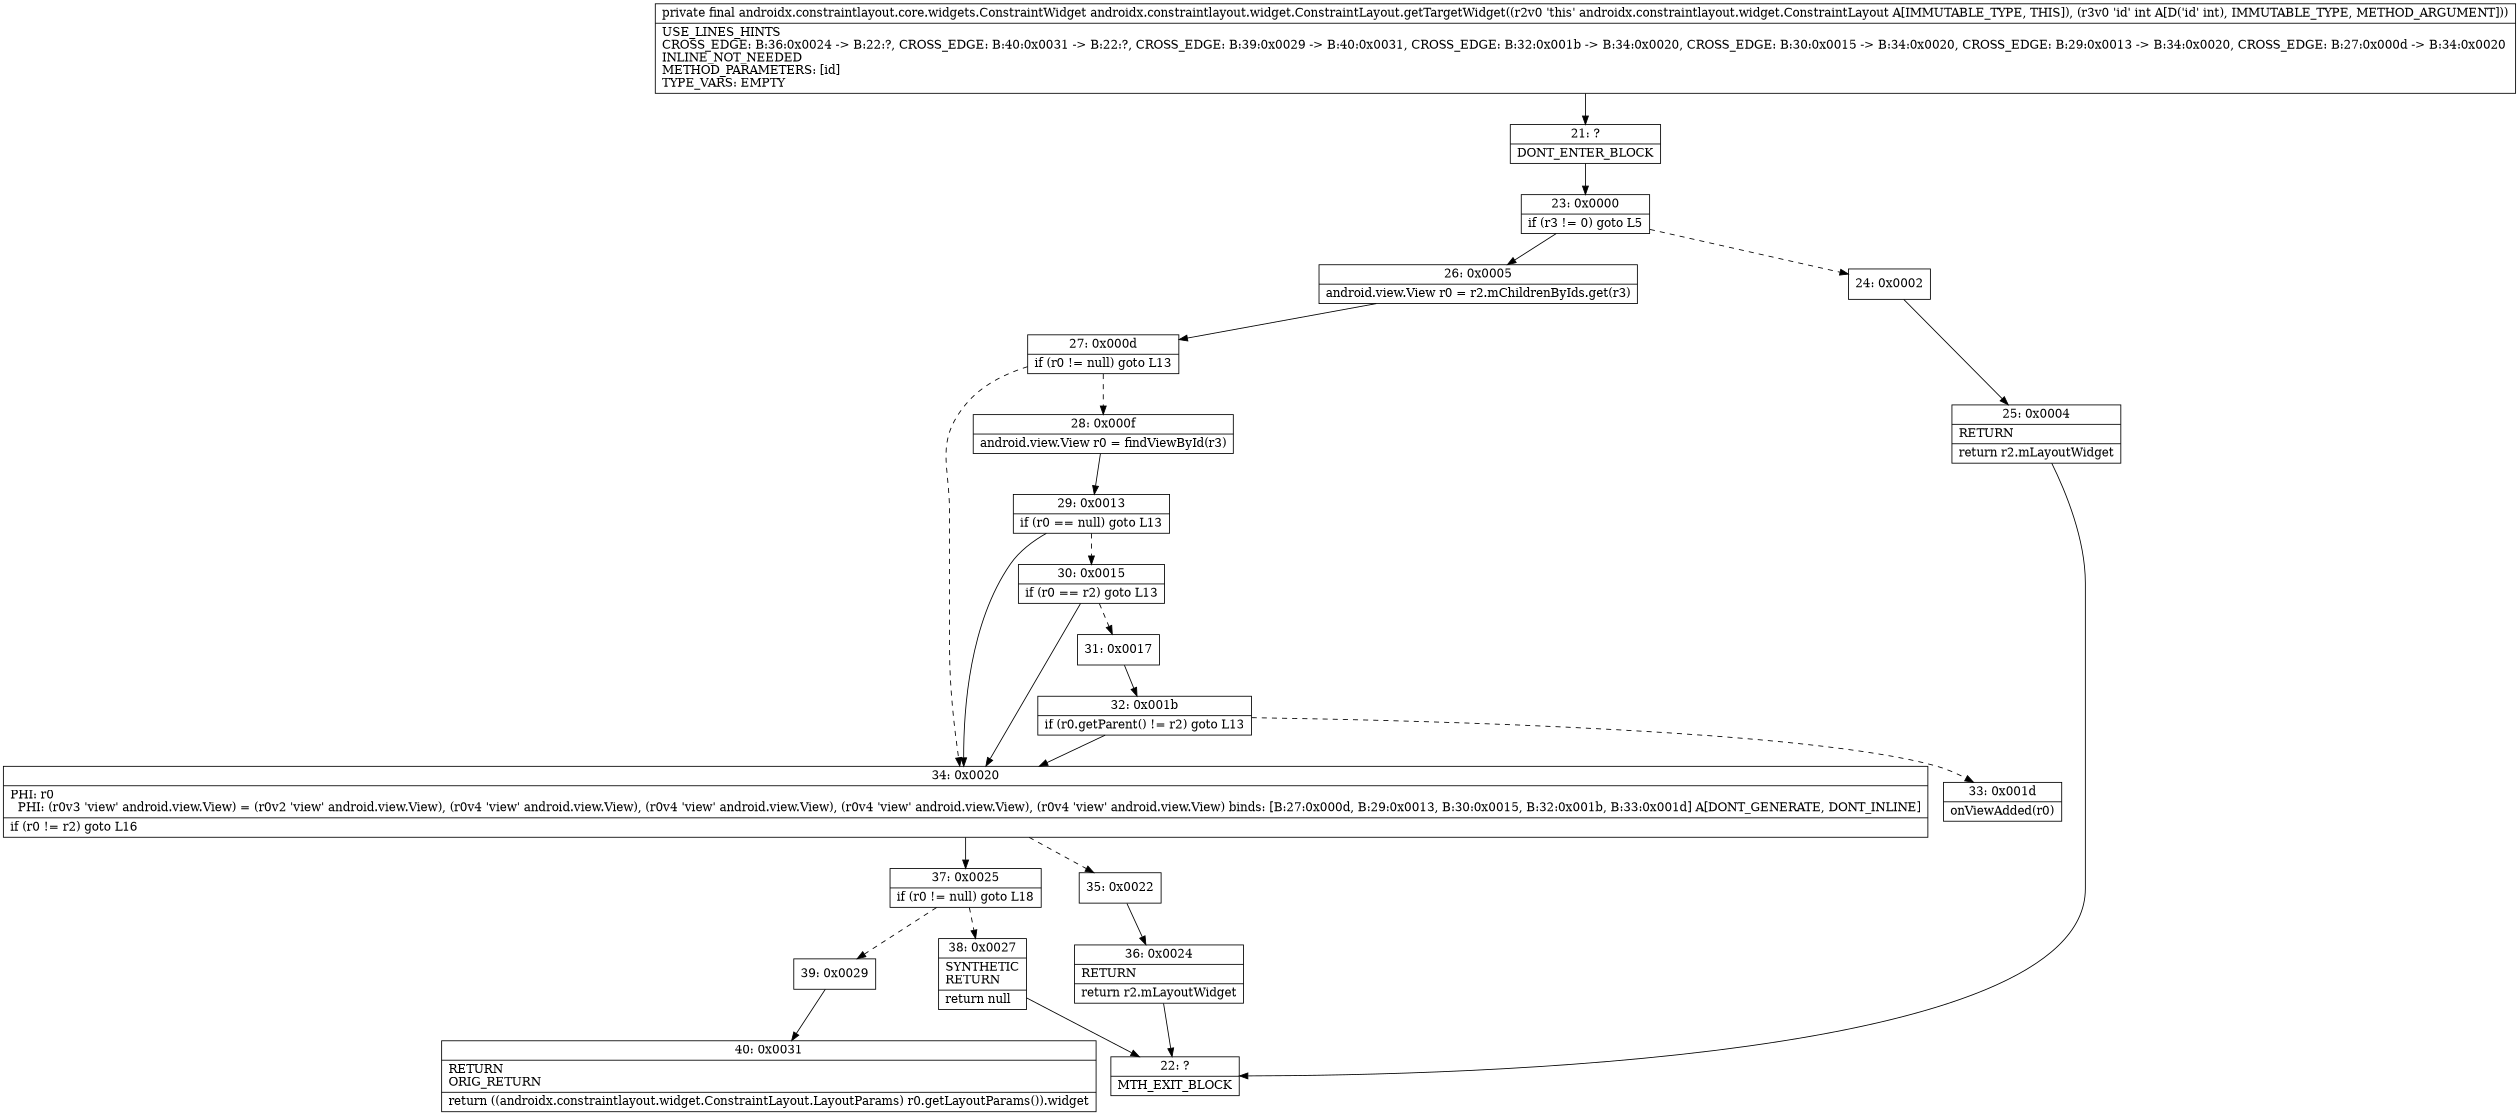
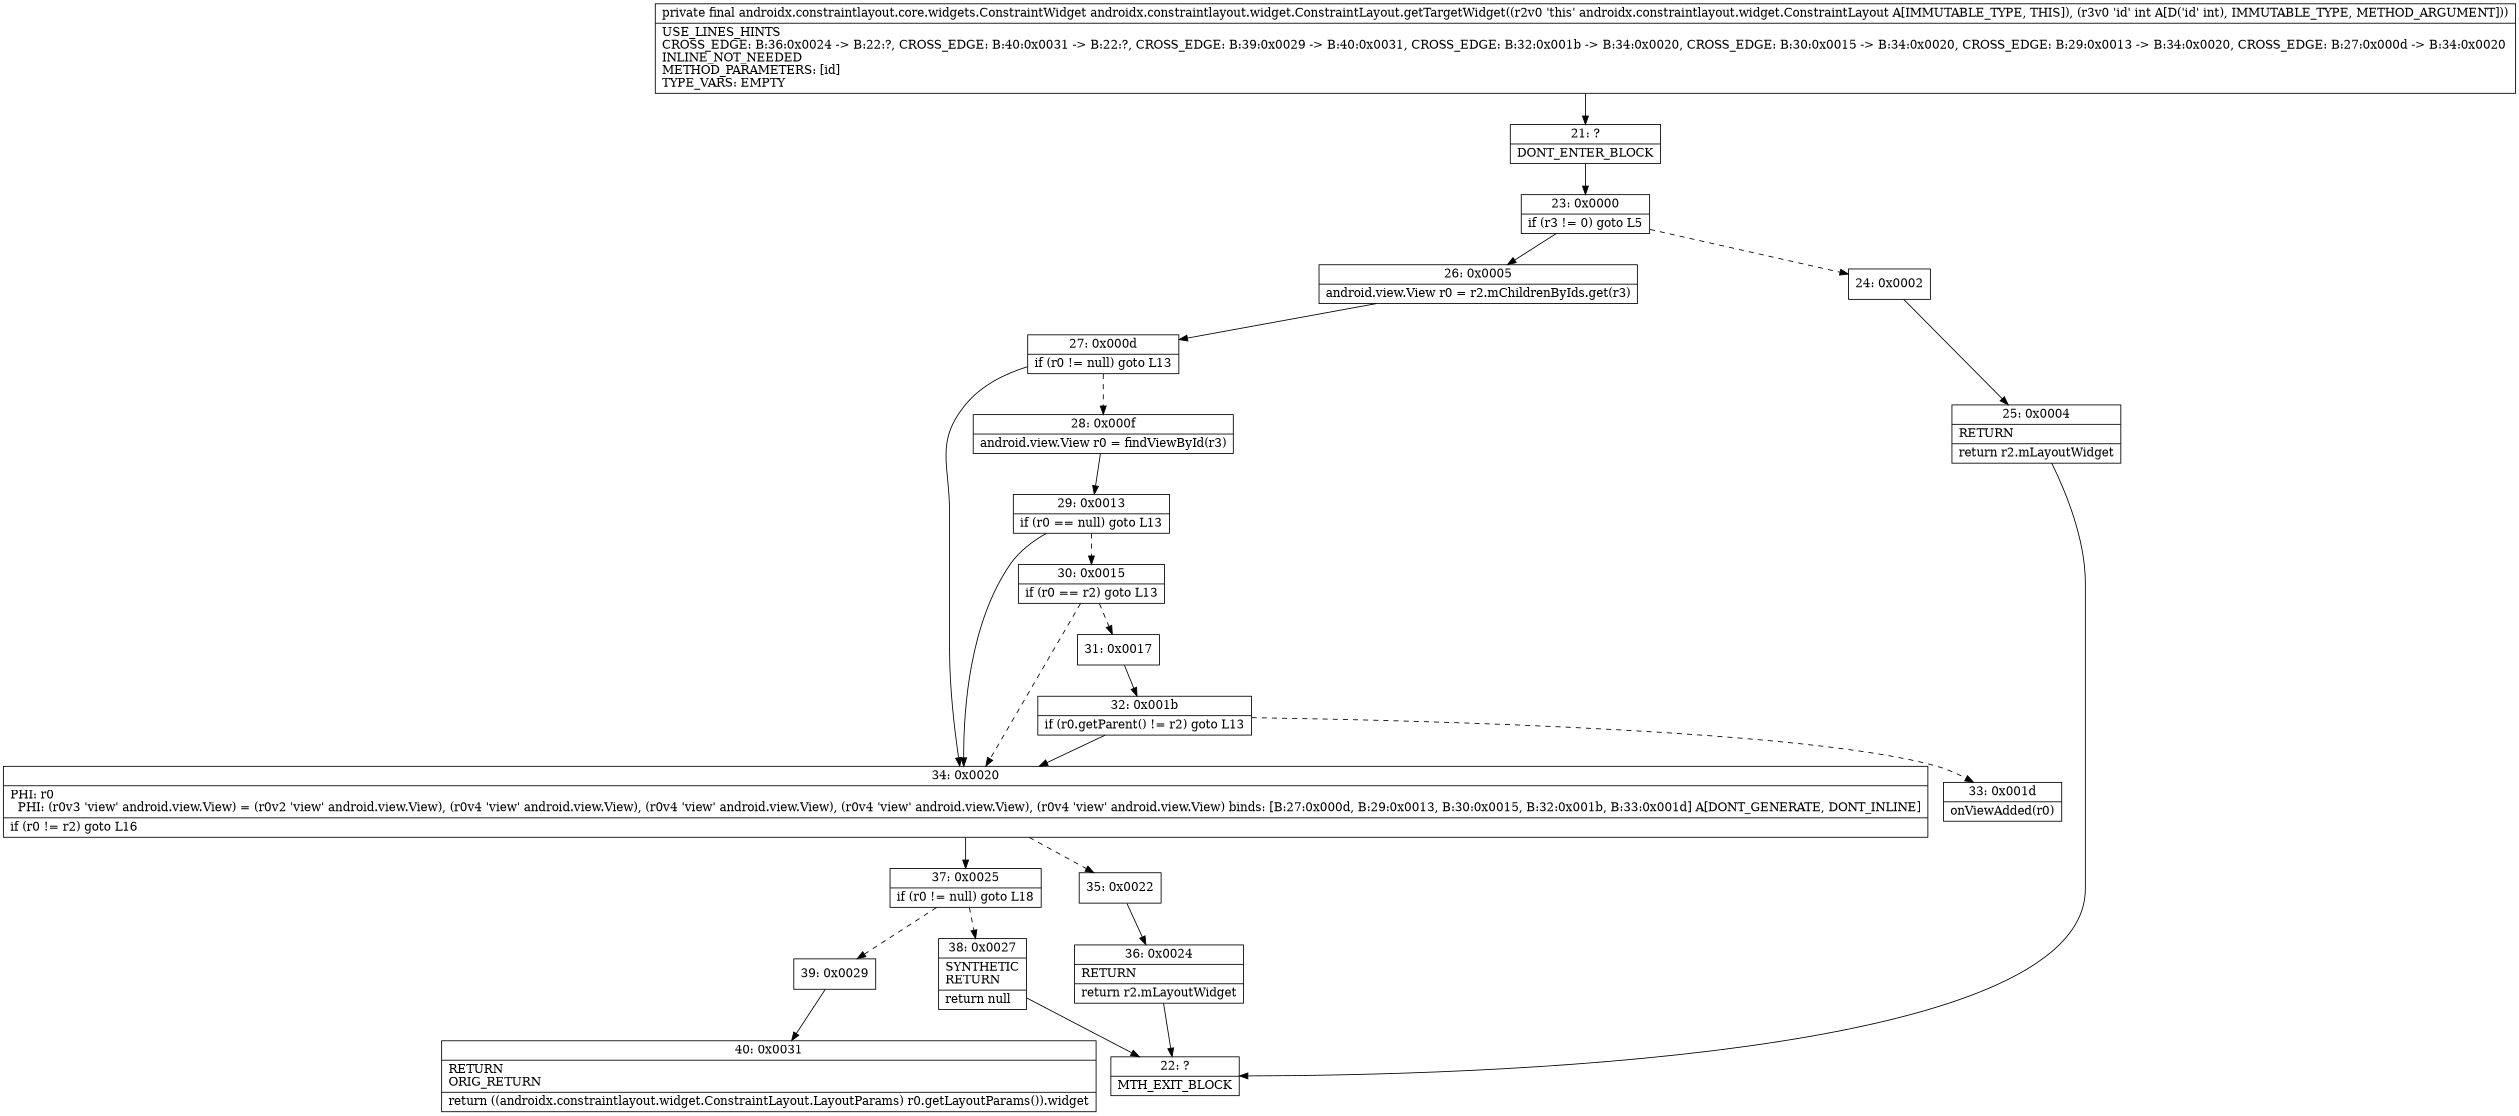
edge "27: 0x000d" -> "34: 0x0020": style dashed -> solid
edge "30: 0x0015" -> "34: 0x0020": style solid -> dashed
